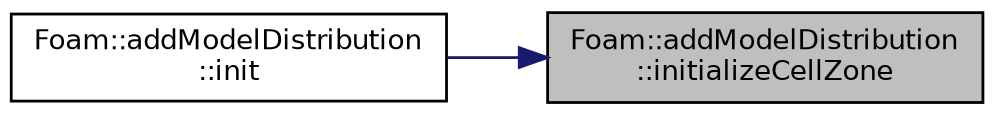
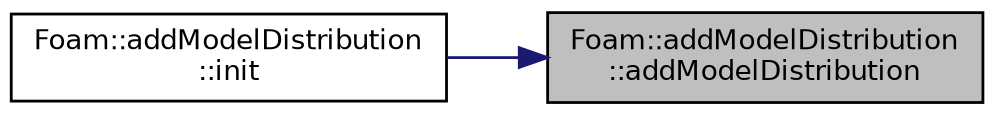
node "Foam::addModelDistribution ::initializeCellZone": label "Foam::addModelDistribution ::initializeCellZone" -> "Foam::addModelDistribution ::addModelDistribution"
